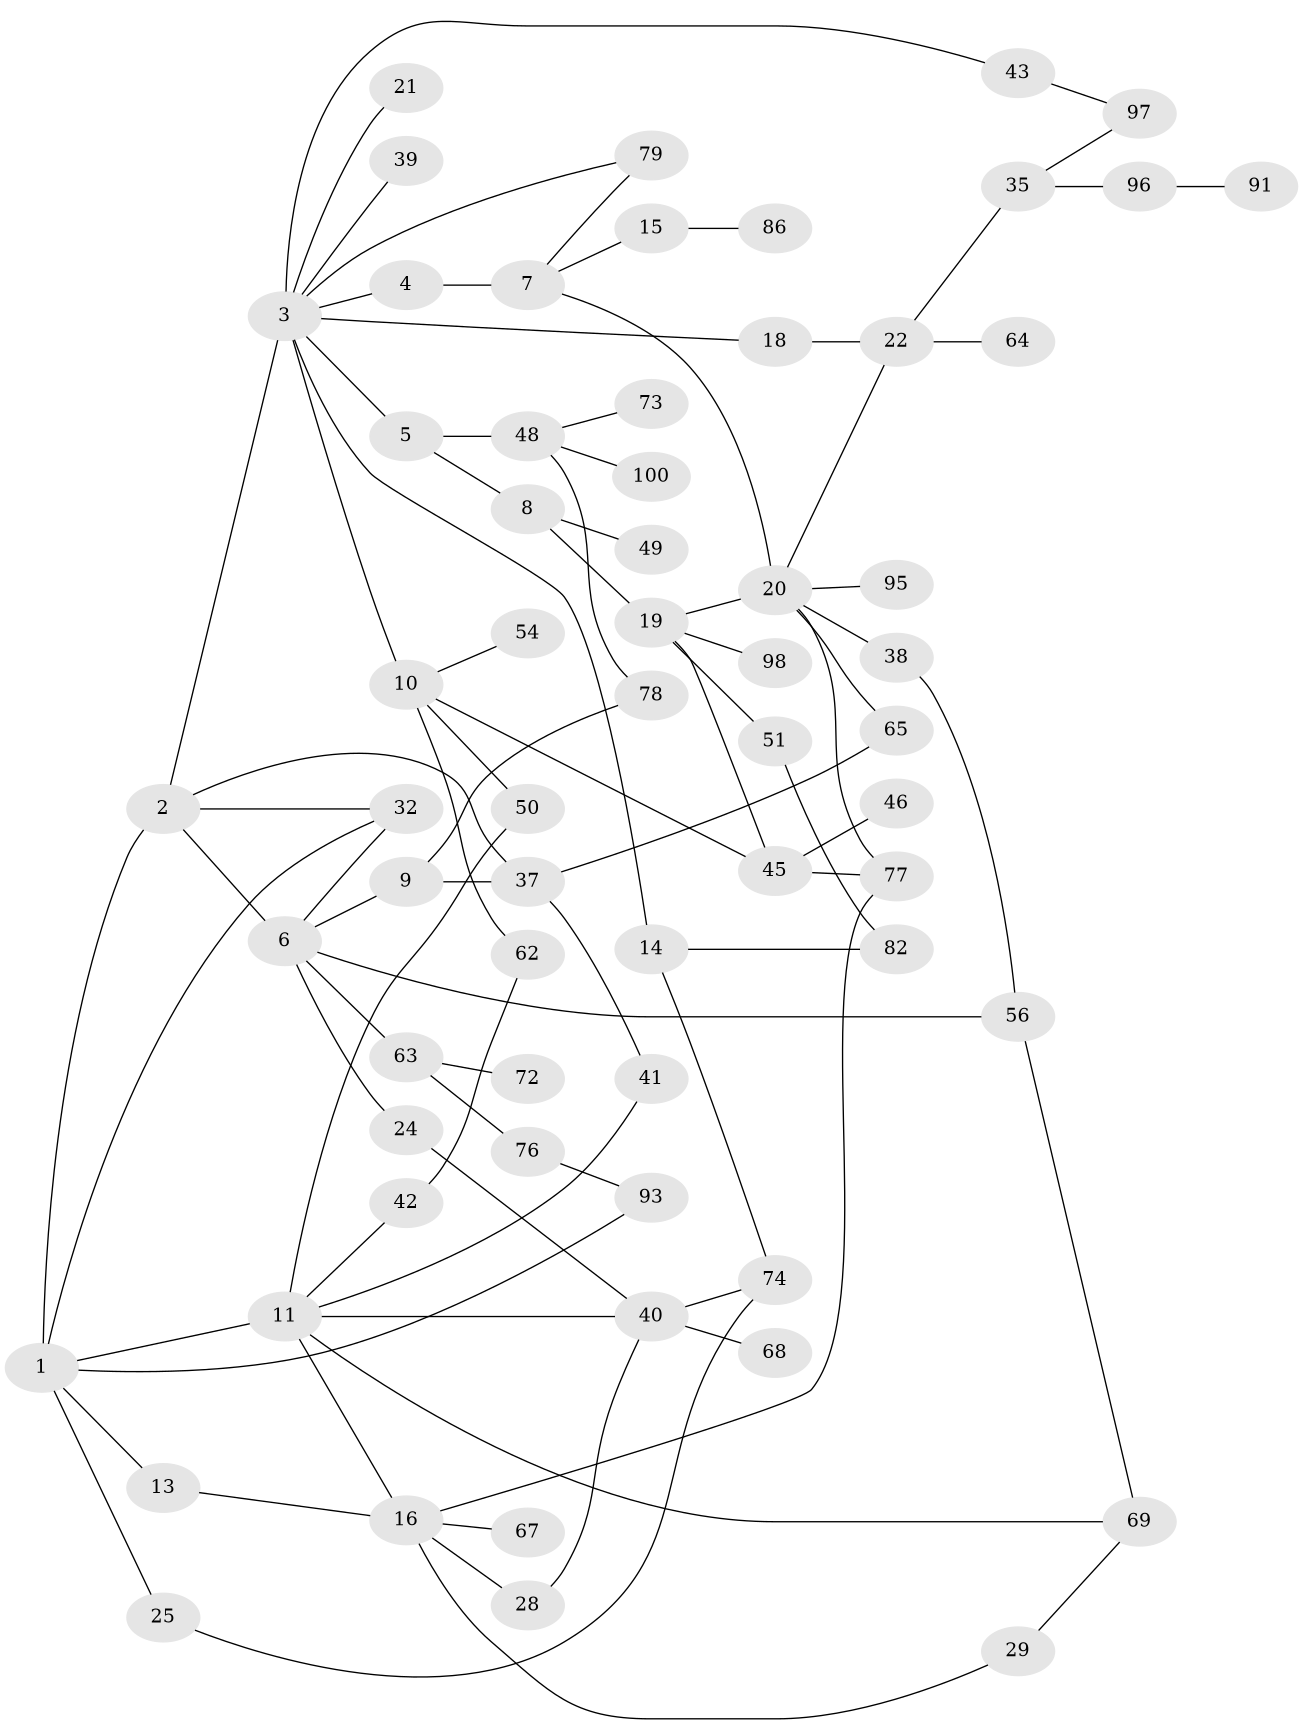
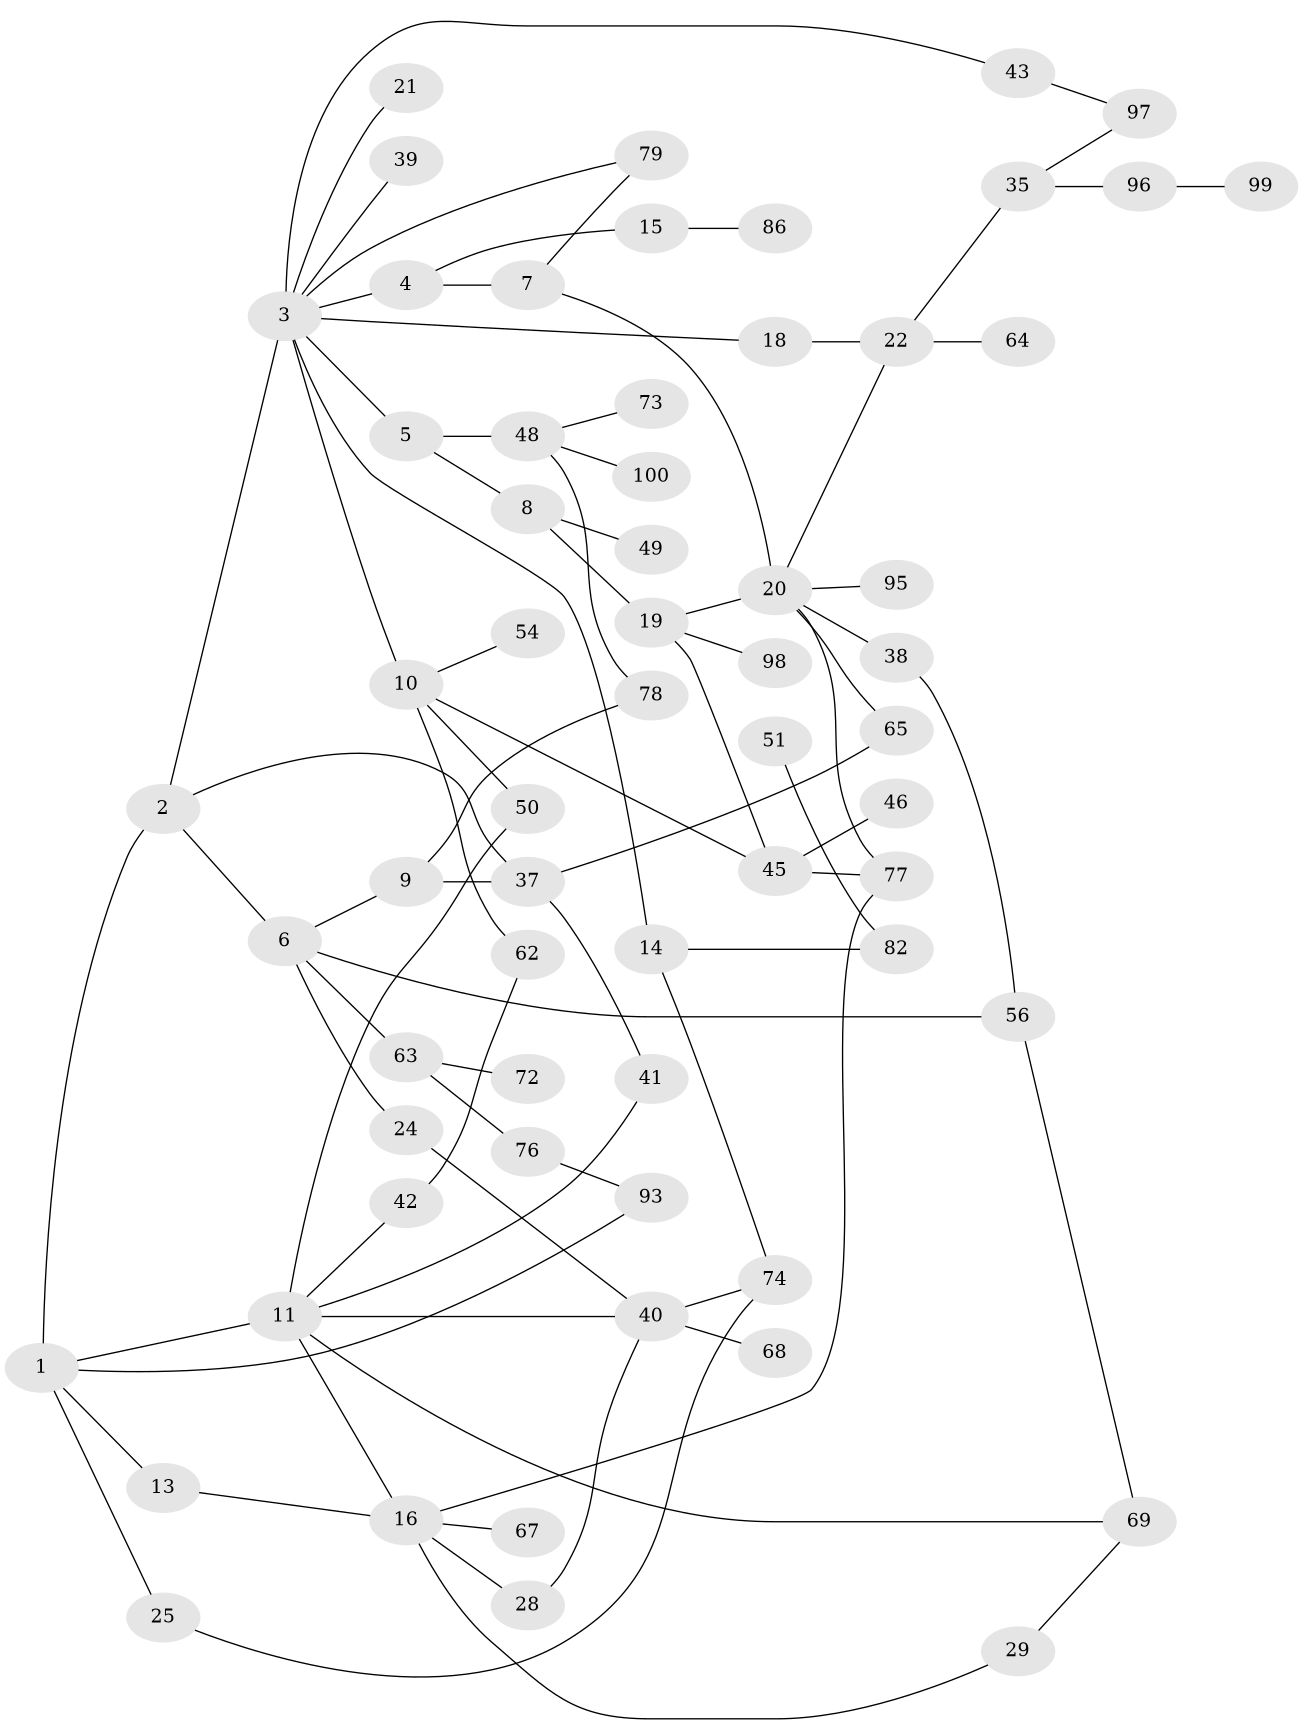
node "91": label "91" -> "99"
edge "15" -- "7": now "15" -- "4"
edge "19" -- "51": removed
node "32": removed
